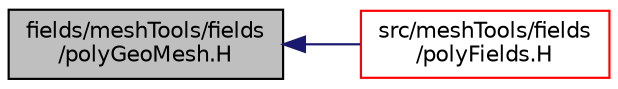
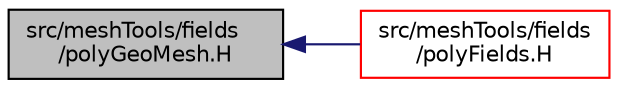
node "fields/meshTools/fields /polyGeoMesh.H": label "fields/meshTools/fields /polyGeoMesh.H" -> "src/meshTools/fields /polyGeoMesh.H"
